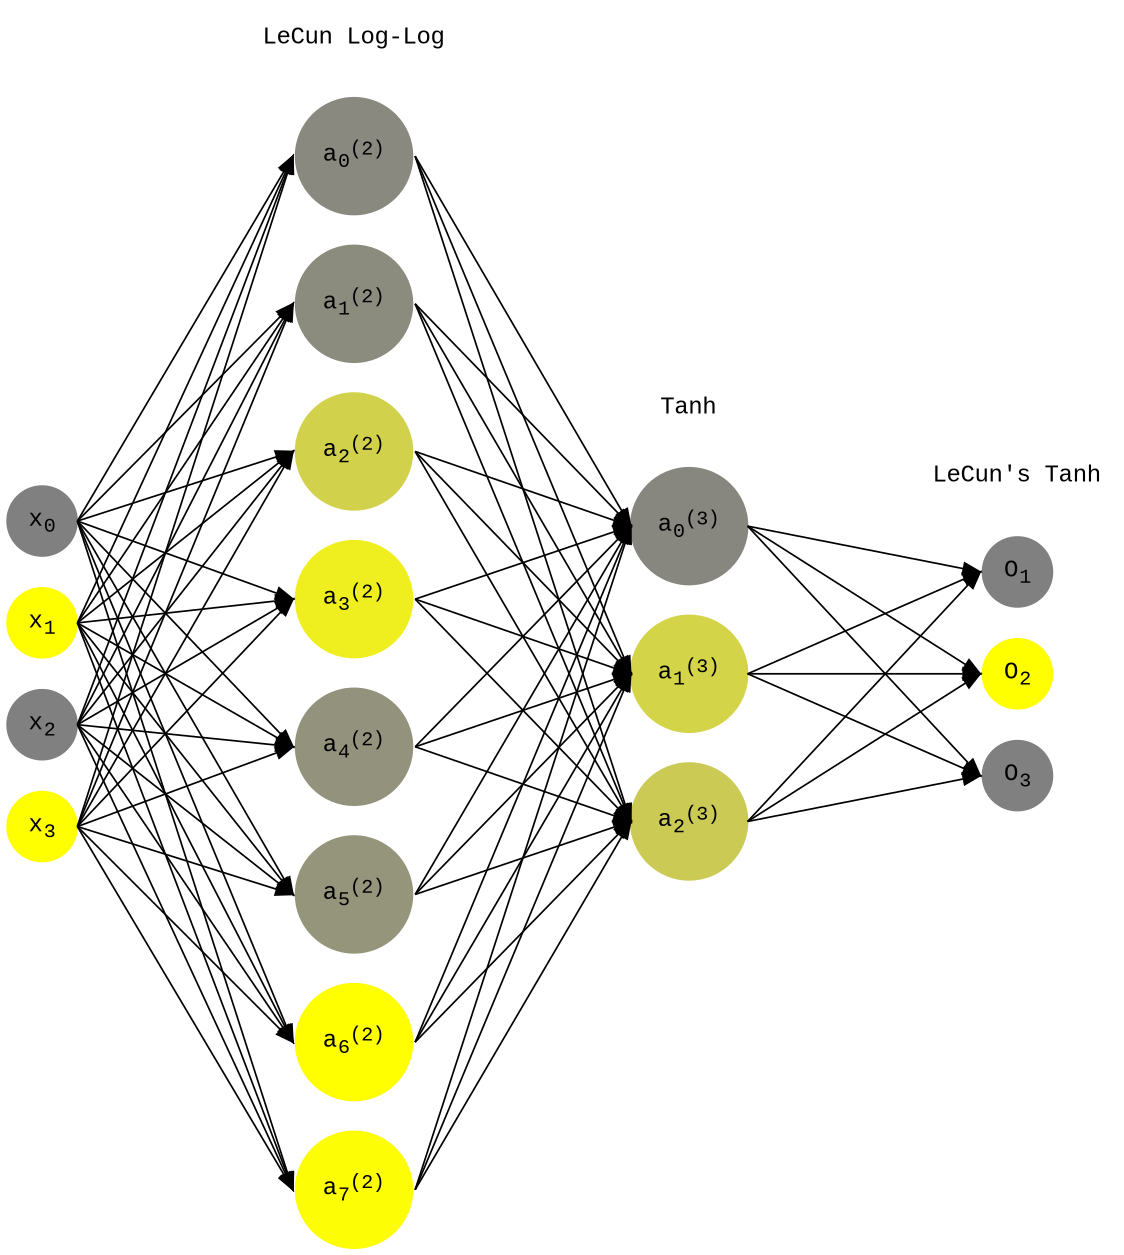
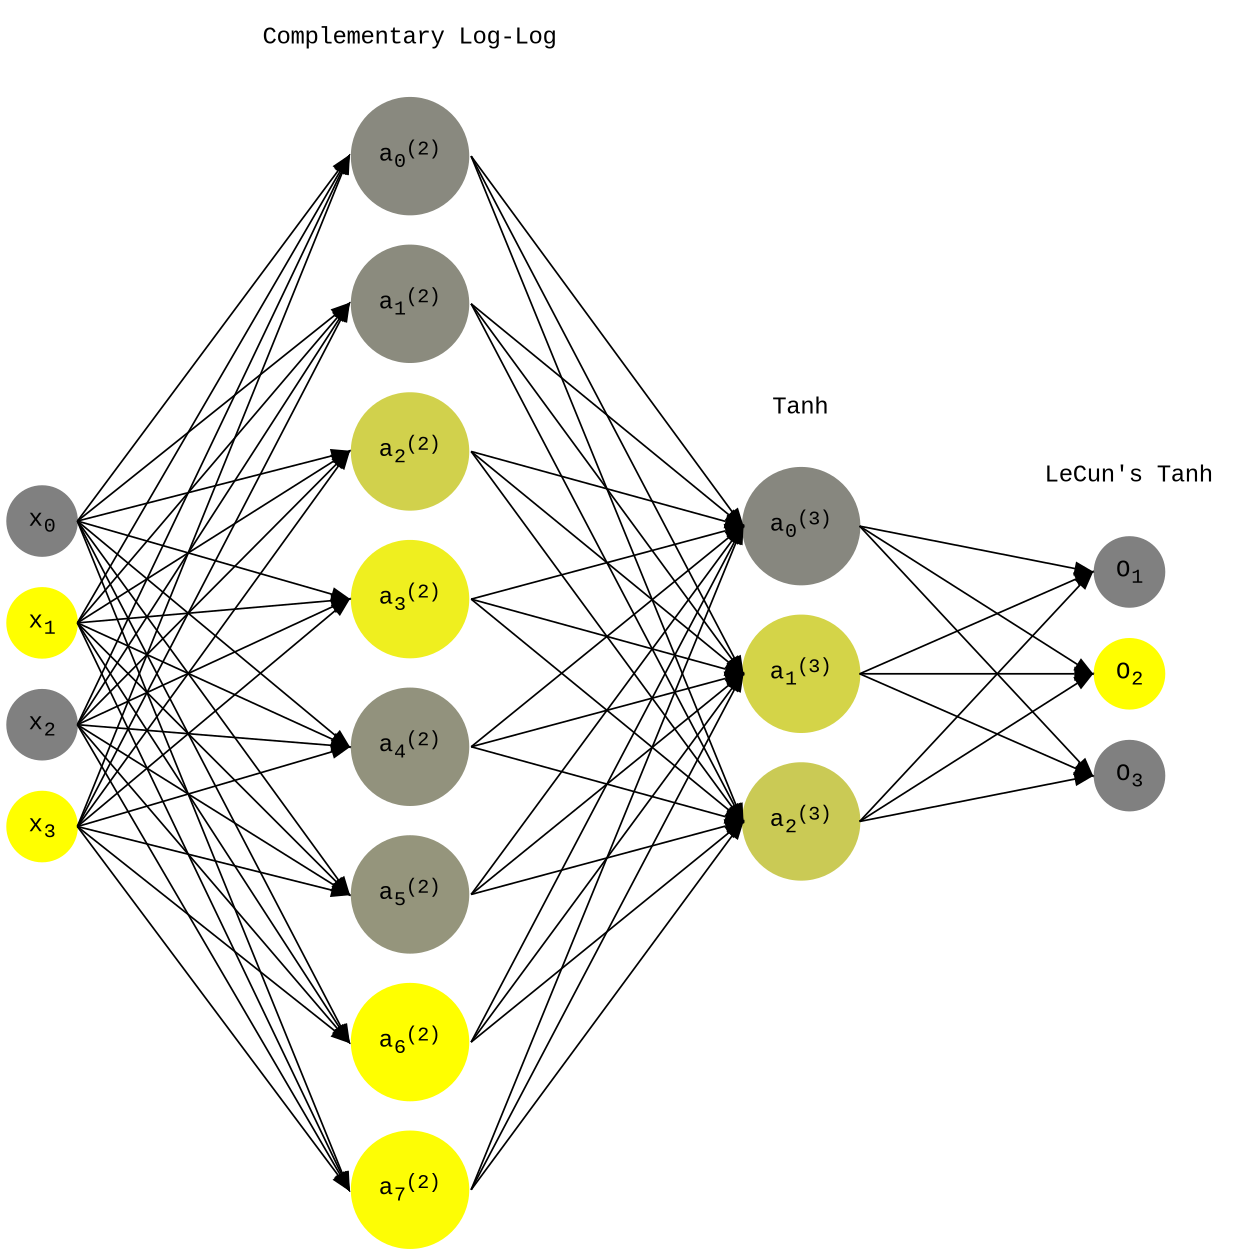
node "LeCun Log-Log": label "LeCun Log-Log" -> "Complementary Log-Log"
